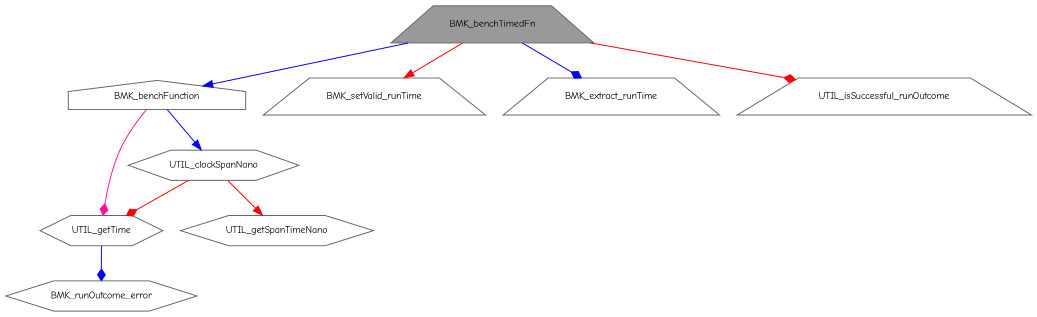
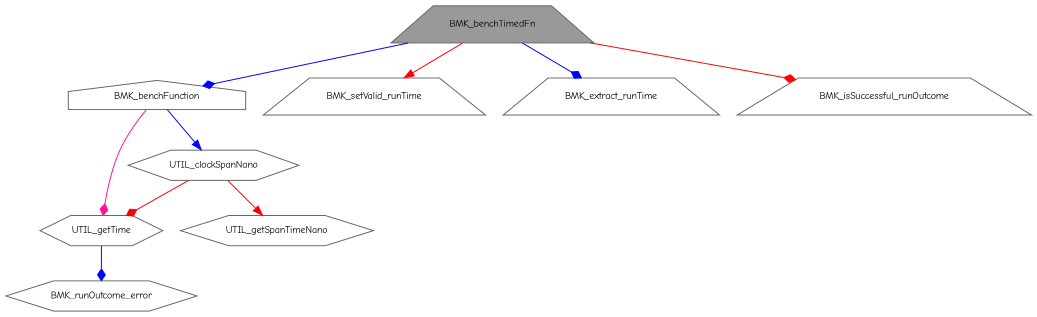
edge "BMK_benchTimedFn" -> "BMK_benchFunction": arrowhead normal -> diamond
node "UTIL_isSuccessful_runOutcome": label "UTIL_isSuccessful_runOutcome" -> "BMK_isSuccessful_runOutcome"
